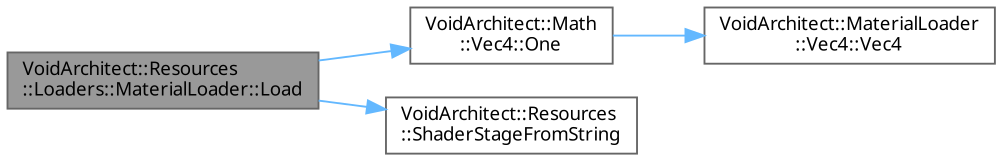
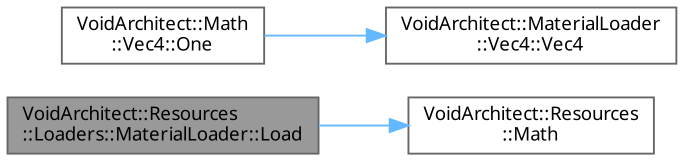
edge "VoidArchitect::Resources ::Loaders::MaterialLoader::Load" -> "VoidArchitect::Math ::Vec4::One": removed
node "VoidArchitect::Resources ::ShaderStageFromString": label "VoidArchitect::Resources ::ShaderStageFromString" -> "VoidArchitect::Resources ::Math"
